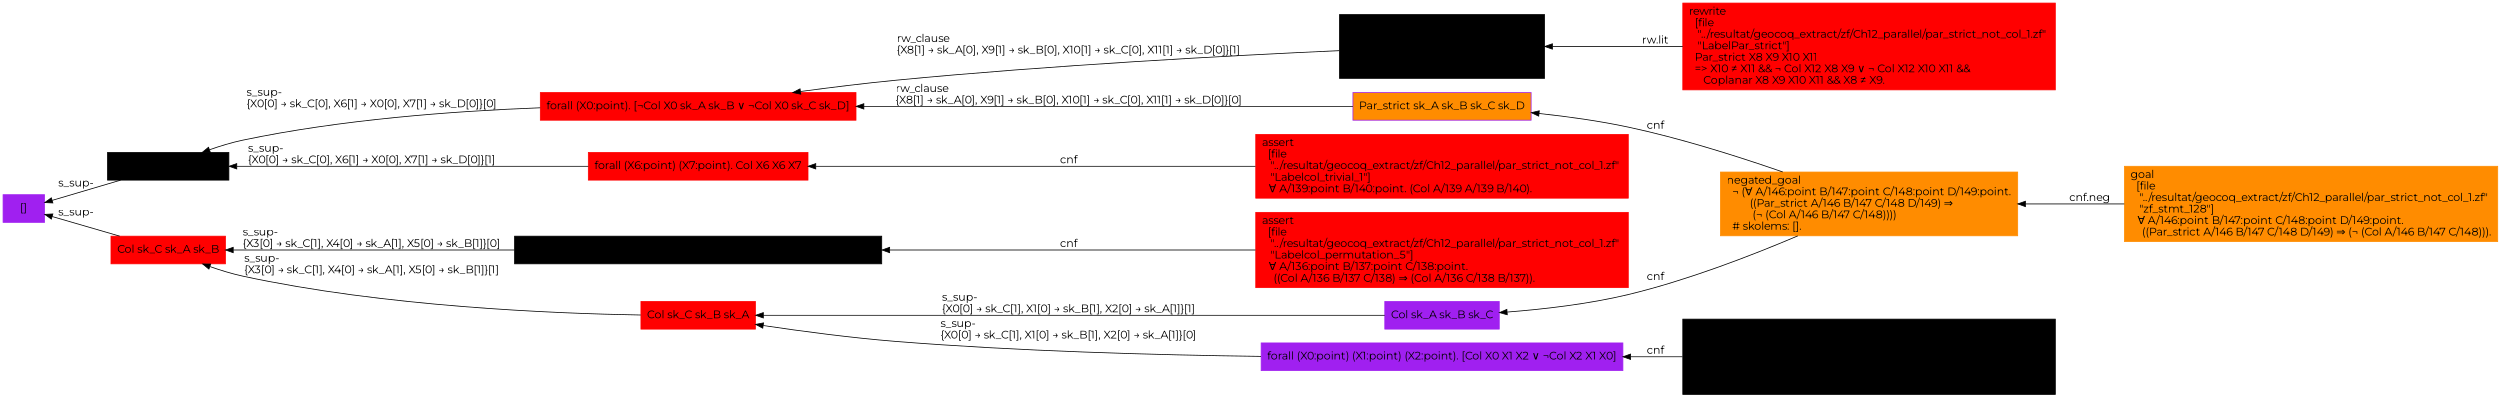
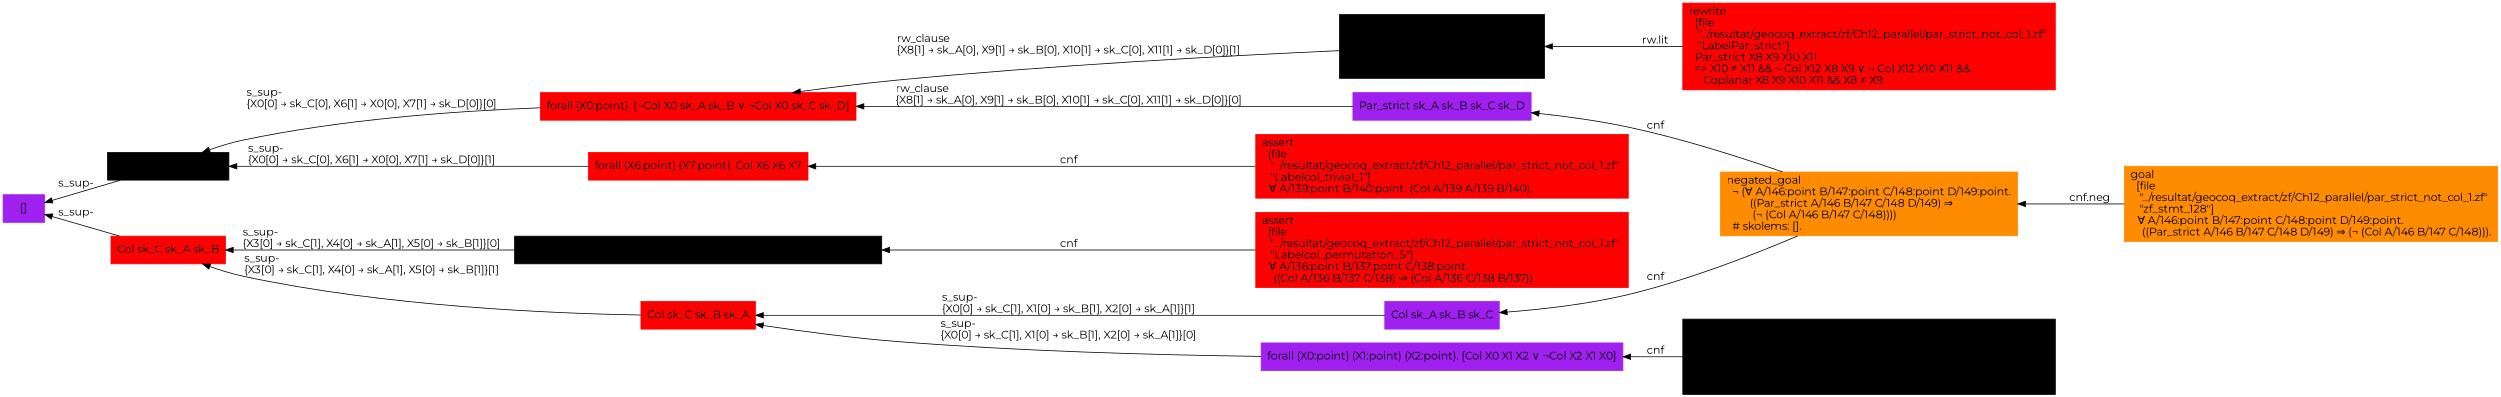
node "Par_strict sk_A sk_B sk_C sk_D": fillcolor darkorange -> purple
